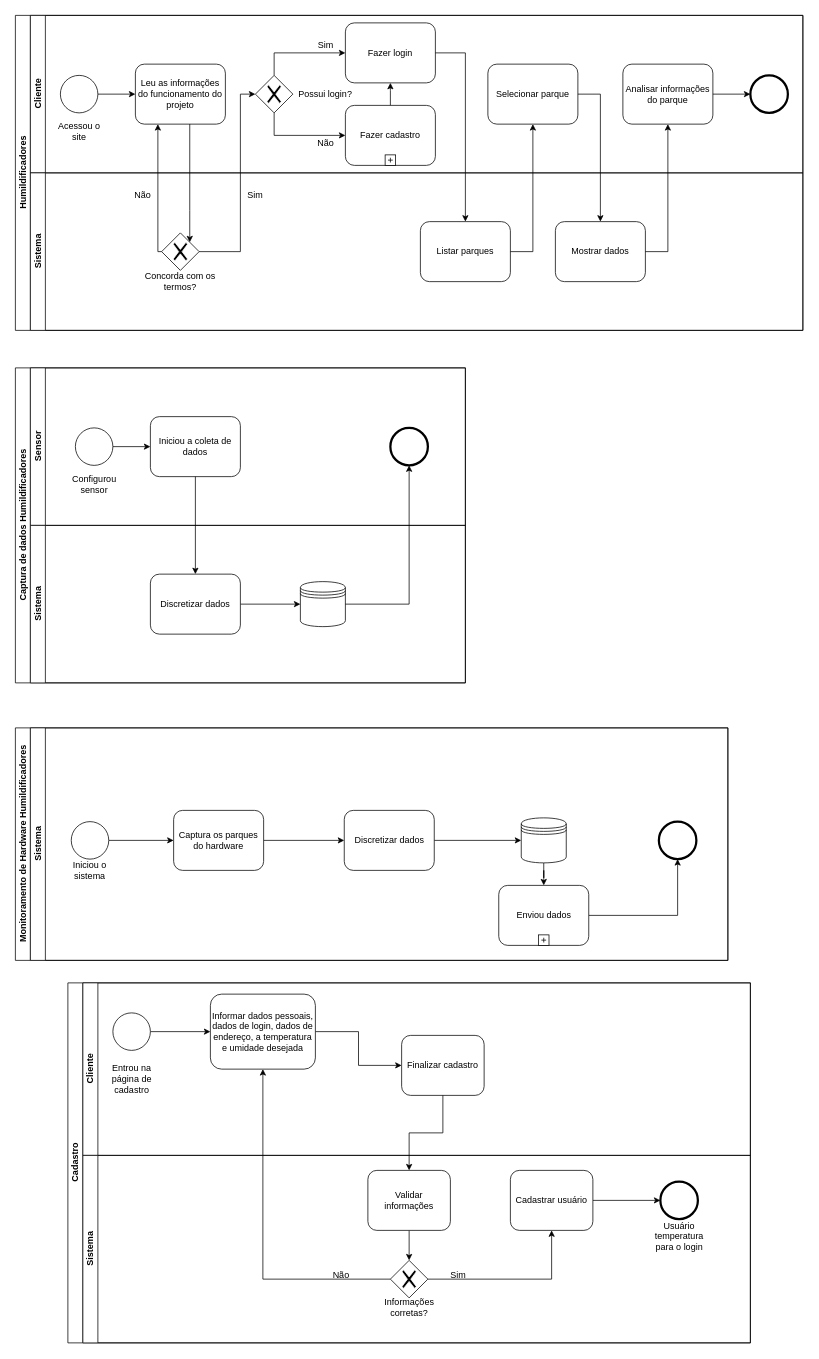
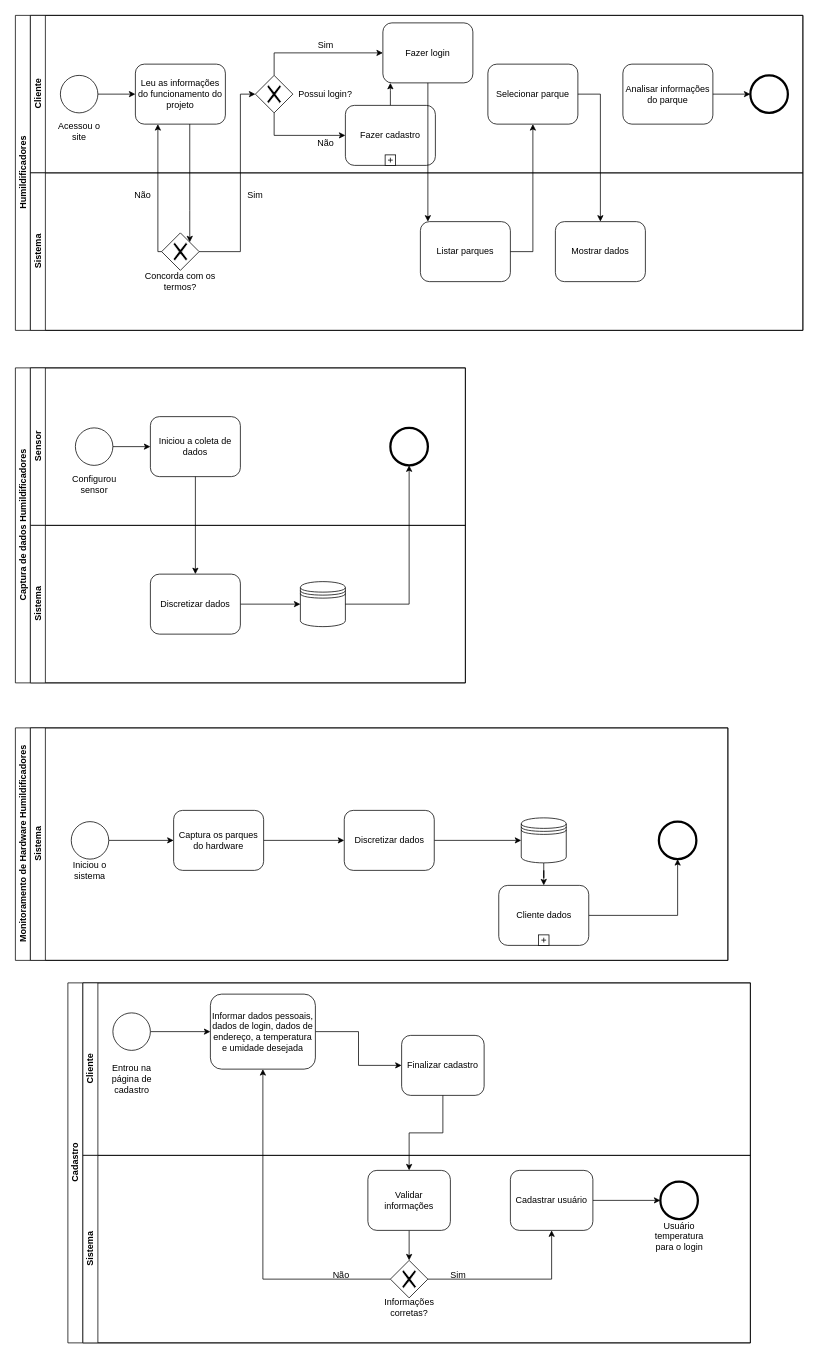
node "Fazer login": moved (390, 53) -> (428, 53)
edge "Mostrar dados" -> "Analisar informações do parque": removed
node "Enviou dados": label "Enviou dados" -> "Cliente dados"
